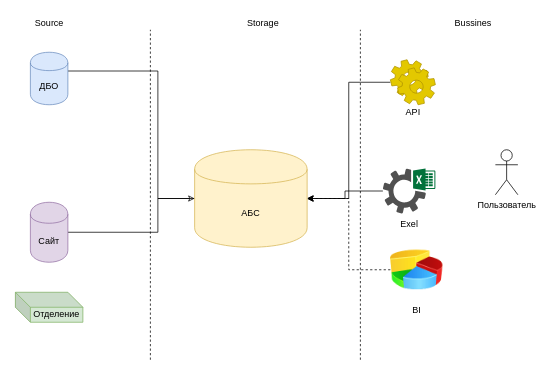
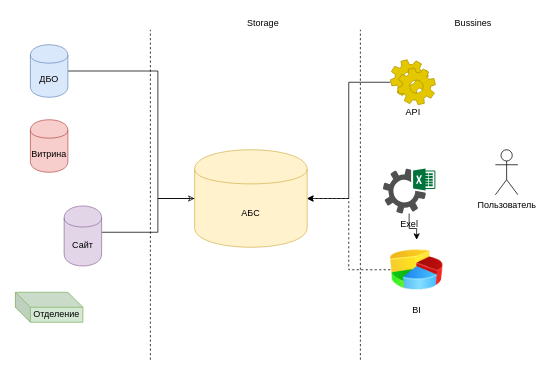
node "Source": removed
node "ДБО": moved (49, 78) -> (49, 71)
node "Витрина": added
edge "Exel" -> "АБС": now "Exel" -> "BI"
node "Сайт": moved (49, 232) -> (83, 236)
